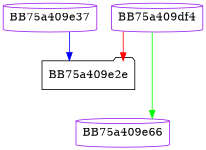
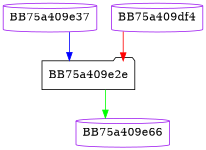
edge "BB75a409df4" -> "BB75a409e66": now "BB75a409e2e" -> "BB75a409e66"
